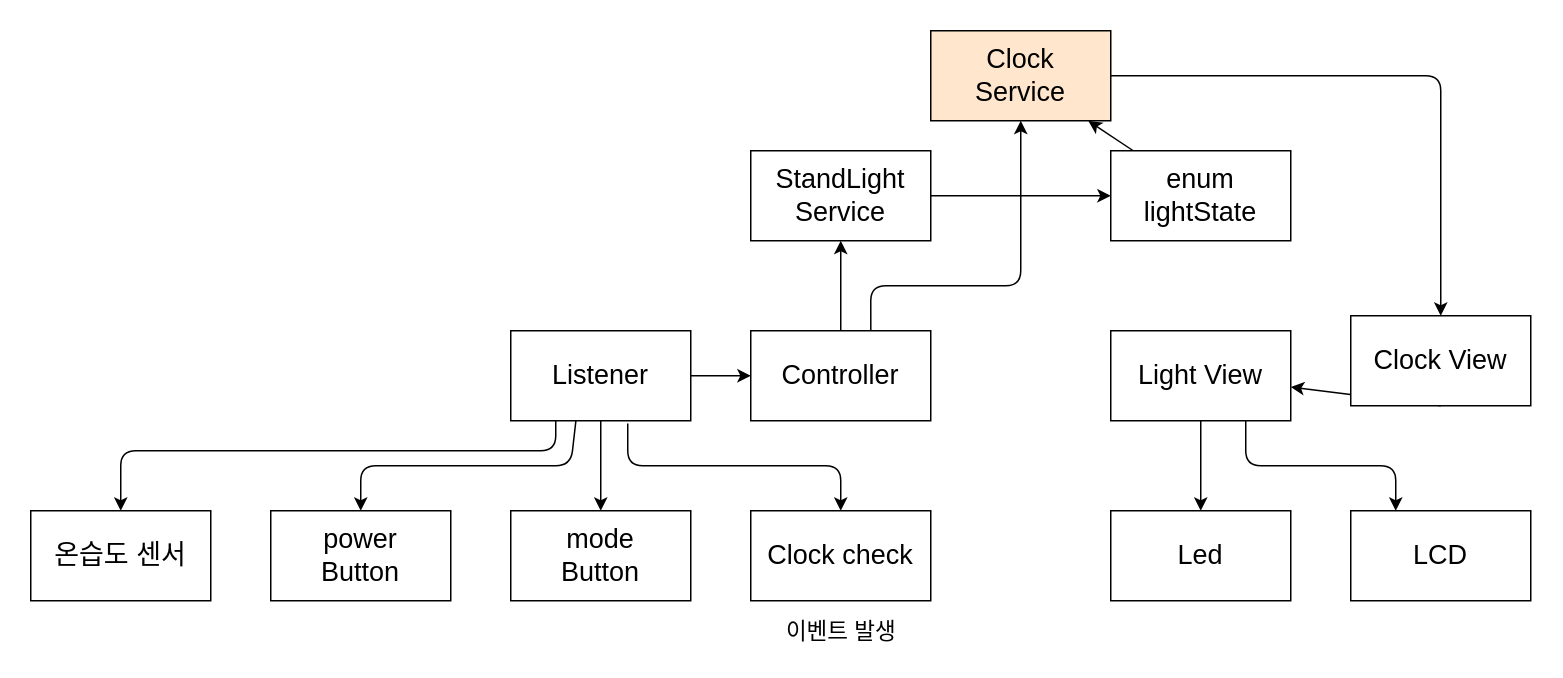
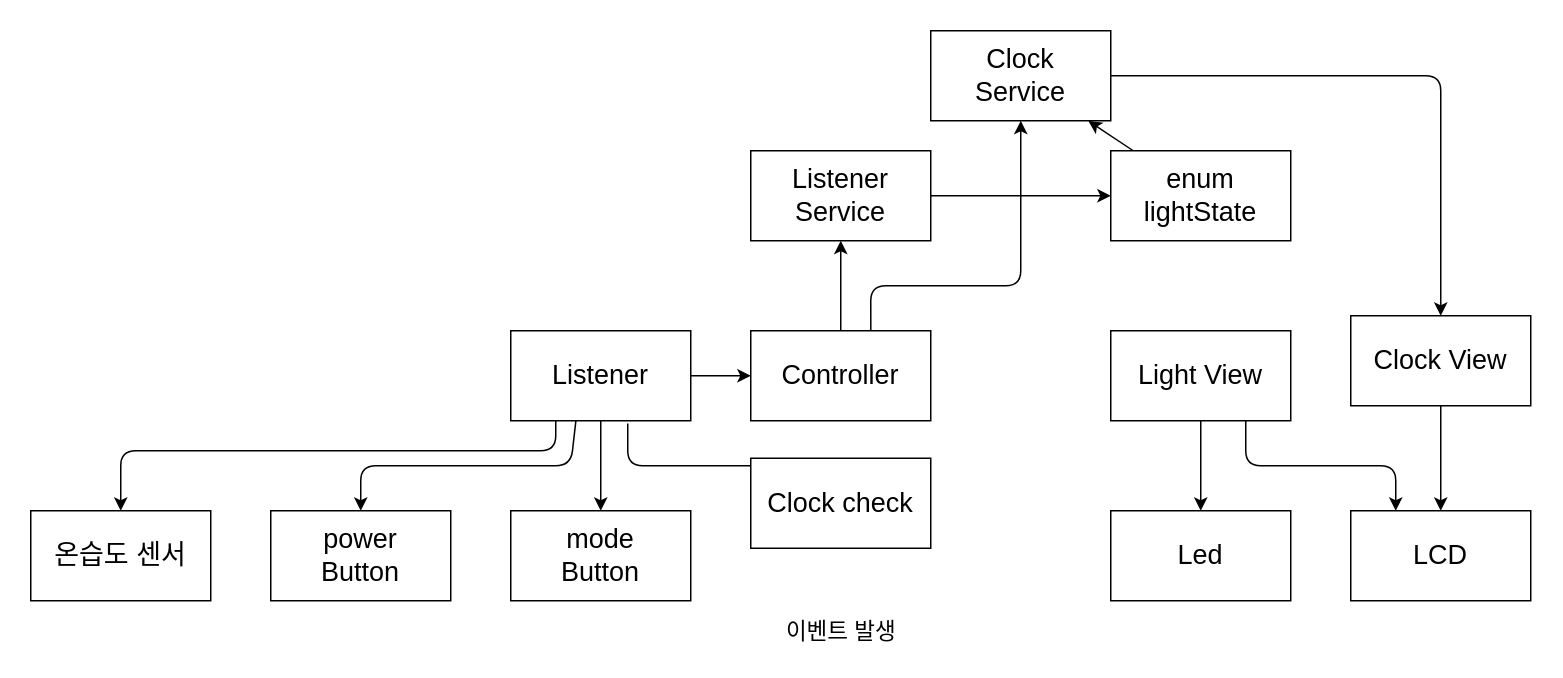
node "Clock Service": fillcolor #ffe6cc -> #ffffff
node "StandLight Service": label "StandLight Service" -> "Listener Service"
edge "Clock View" -> "Light View": now "Clock View" -> "LCD"
node "Clock check": moved (841, 556) -> (841, 503)
